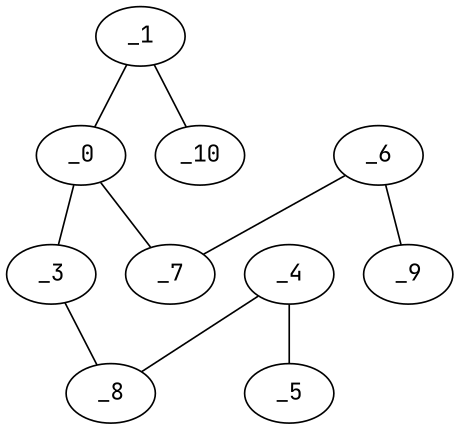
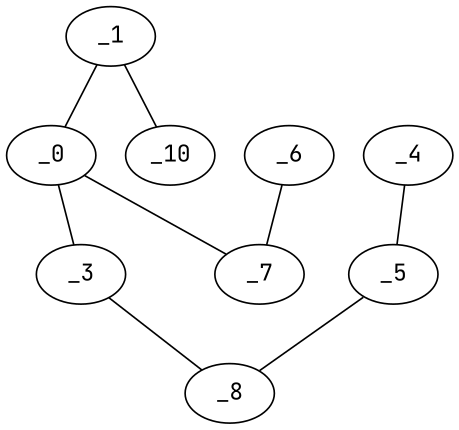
node "_9": removed
edge "_4" -- "_8": now "_5" -- "_8"
